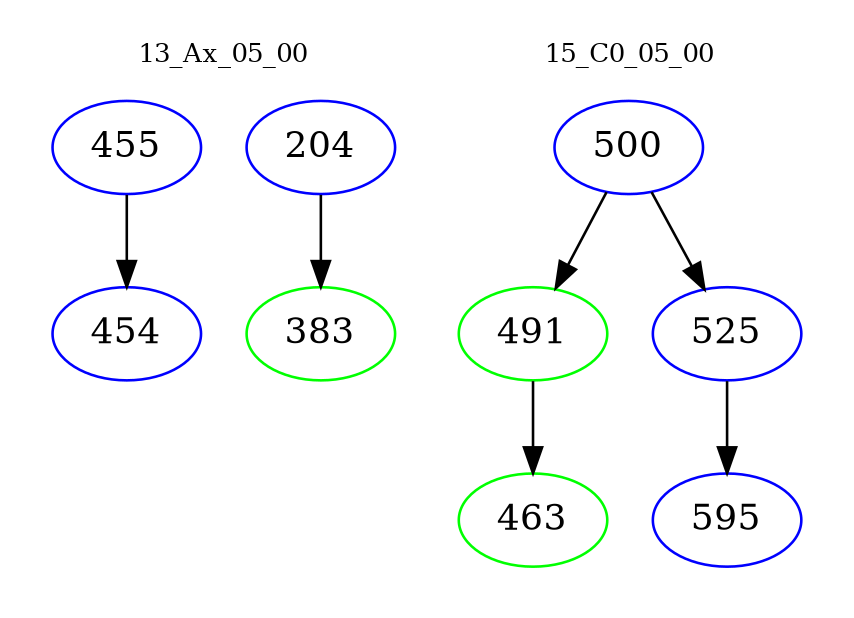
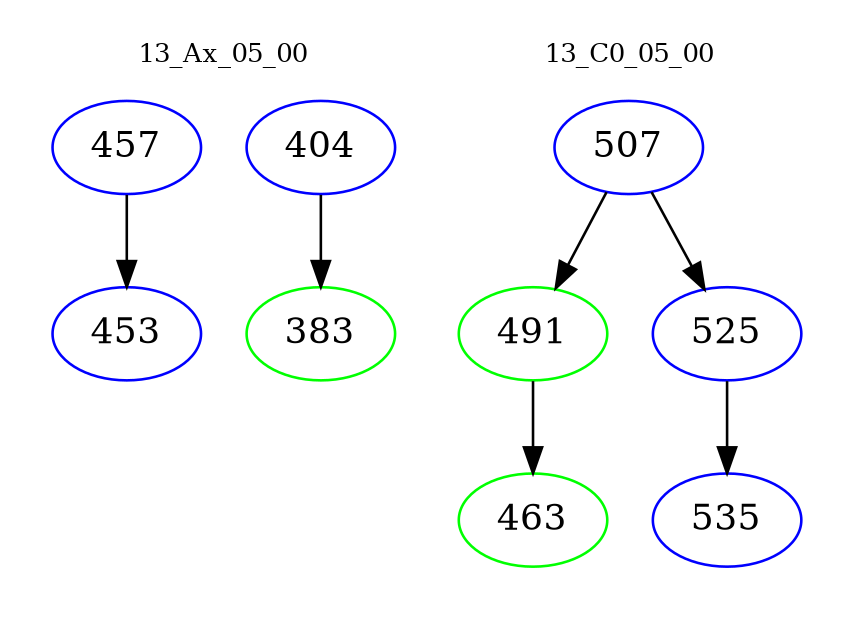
cluster "15_C0_05_00": label "15_C0_05_00" -> "13_C0_05_00"
node "455": label "455" -> "457"
node "204": label "204" -> "404"
node "500": label "500" -> "507"
node "454": label "454" -> "453"
node "595": label "595" -> "535"
